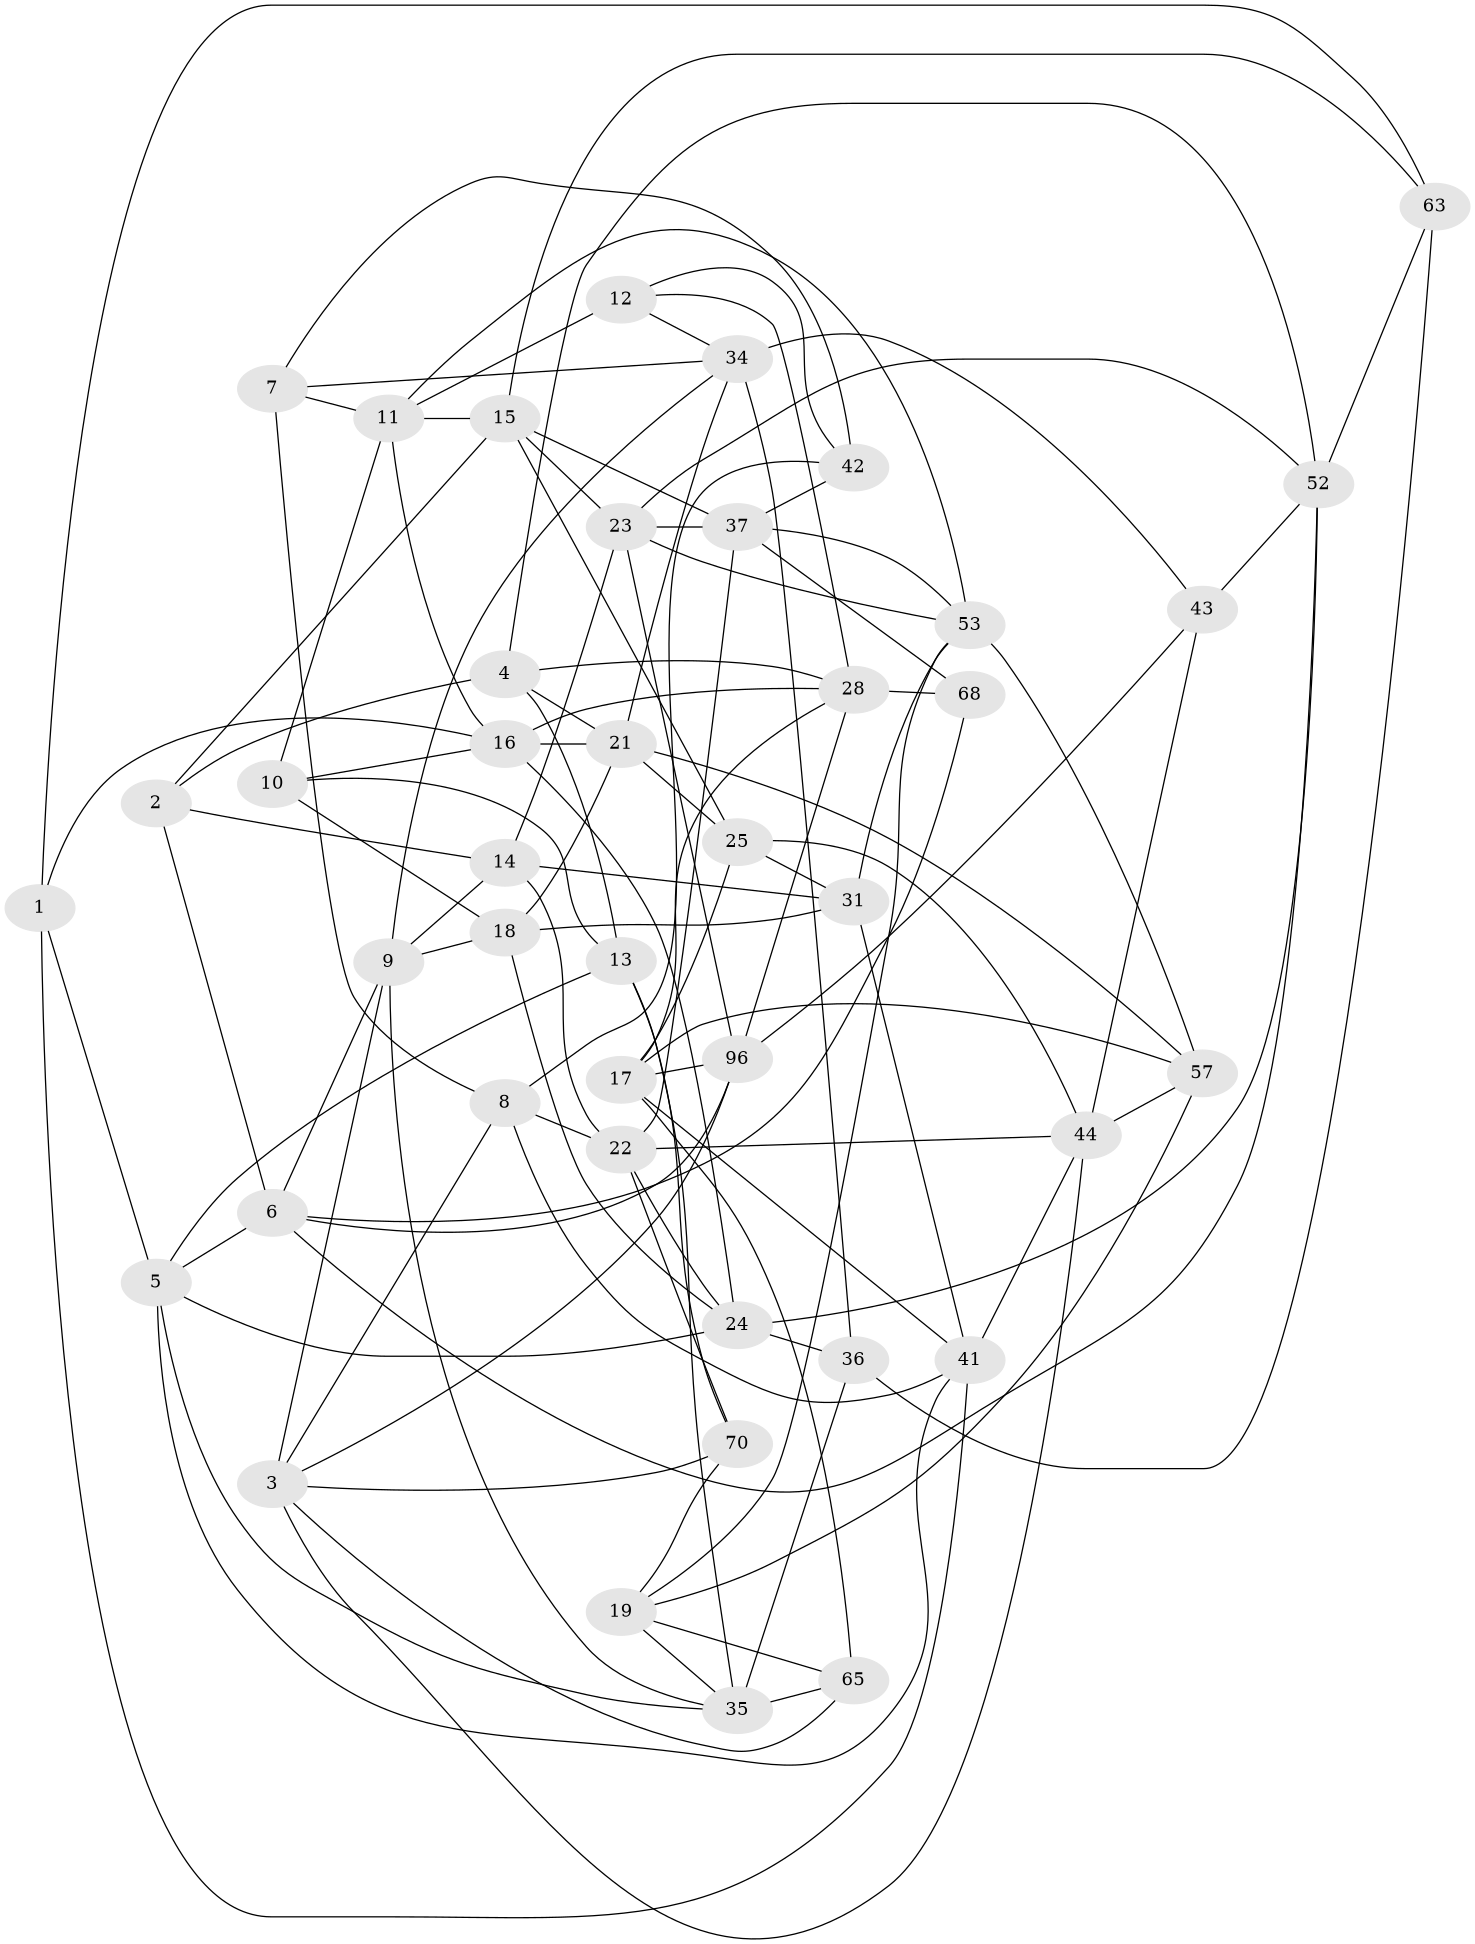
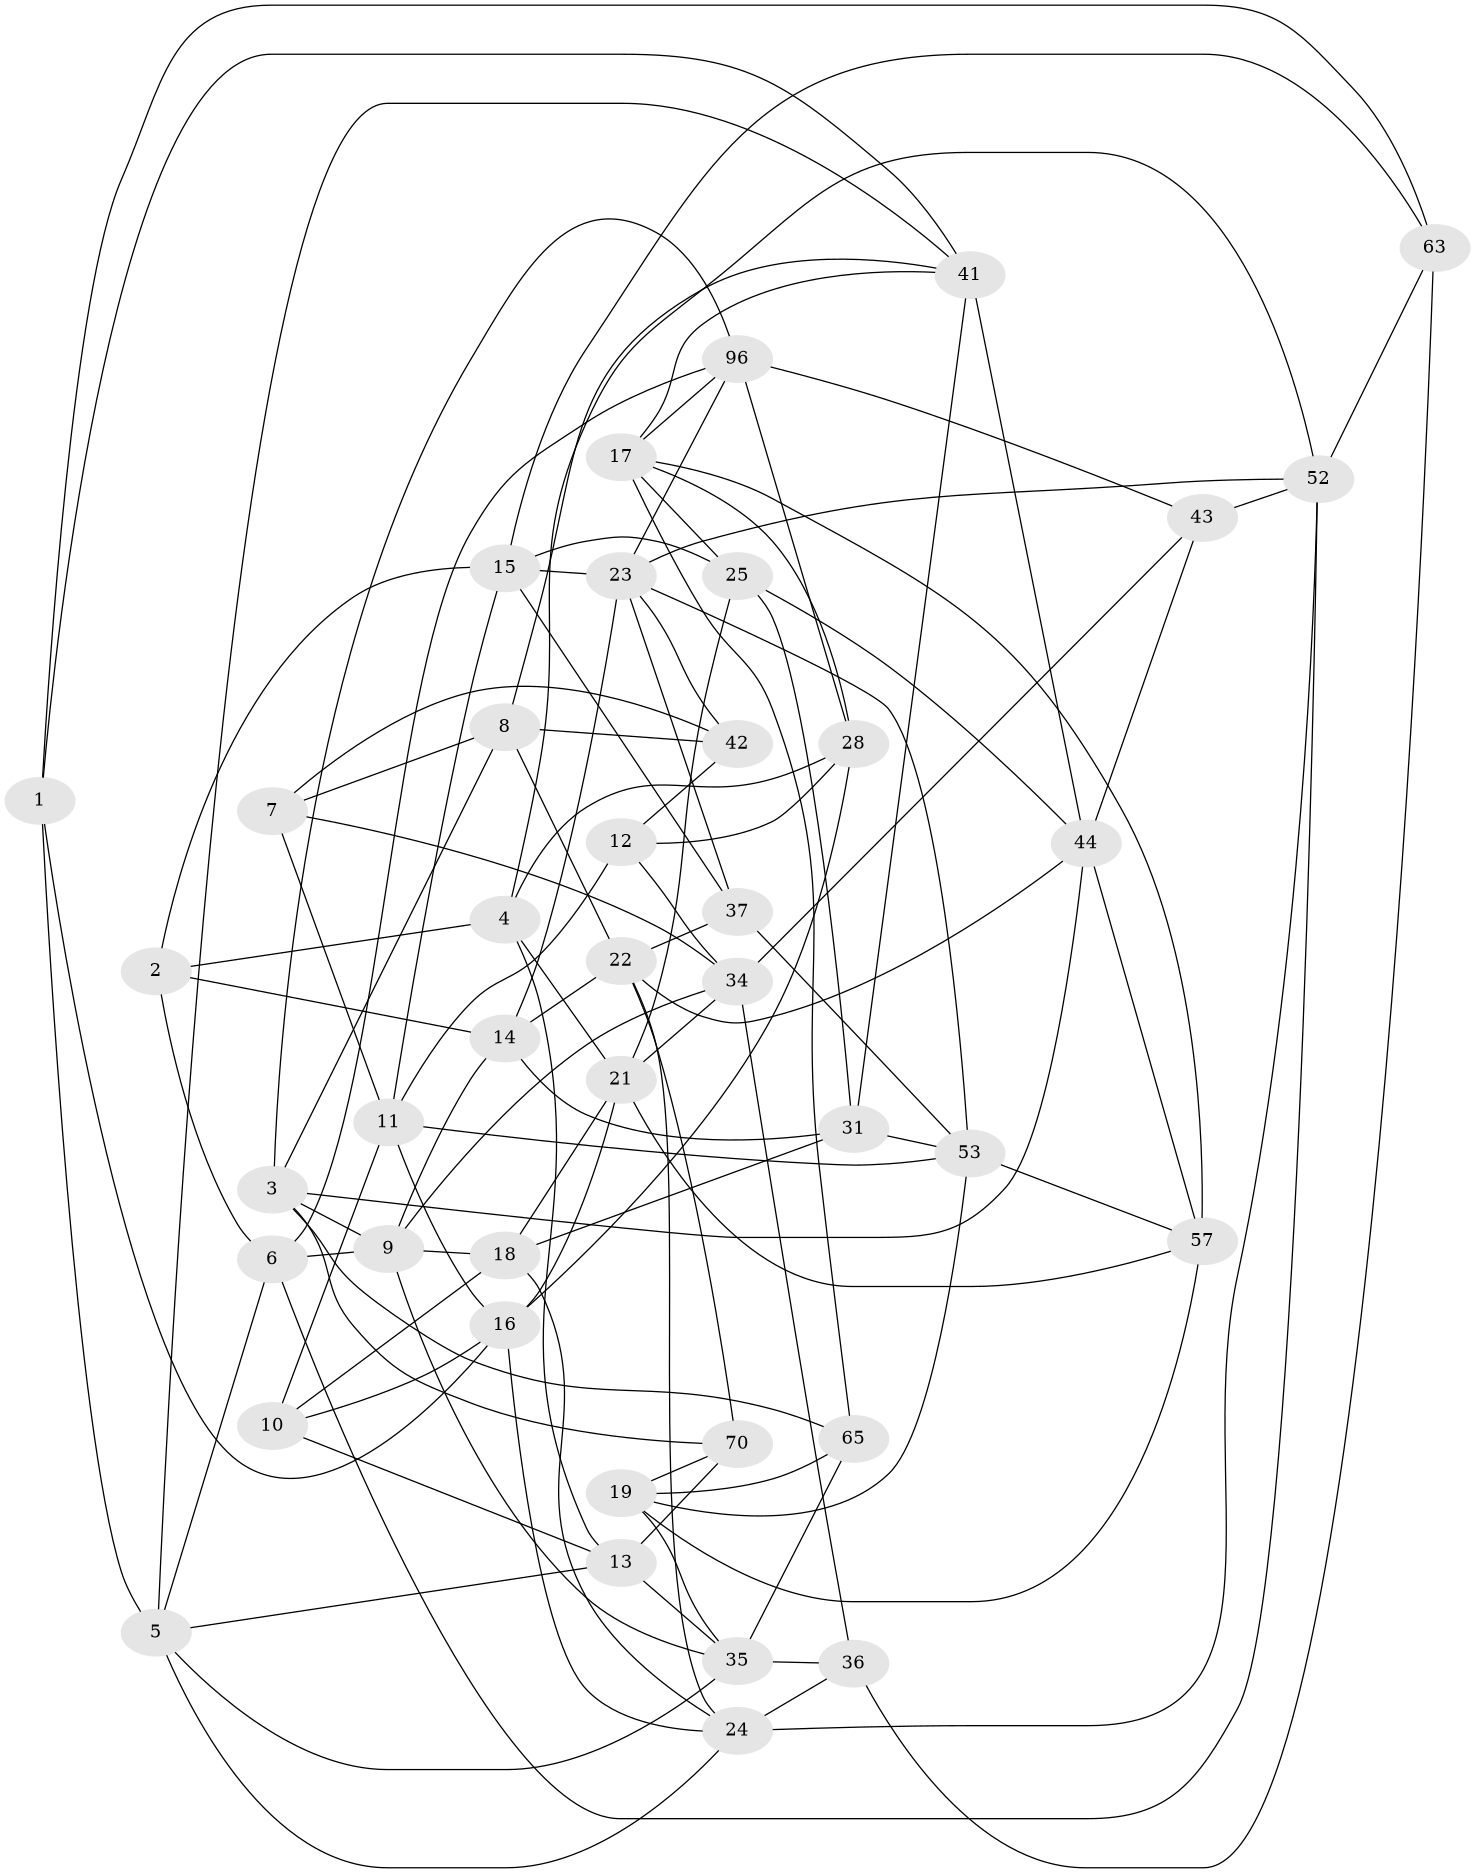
edge "42" -- "37": now "42" -- "23"
node "68": removed
